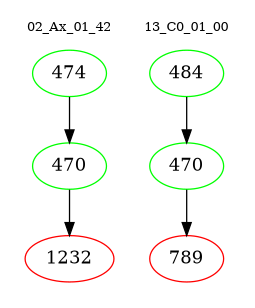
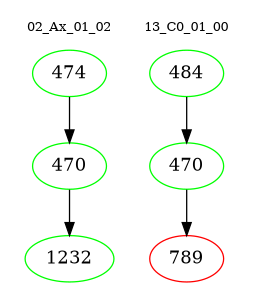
cluster "02_Ax_01_42": label "02_Ax_01_42" -> "02_Ax_01_02"
node "1232": color red -> green
